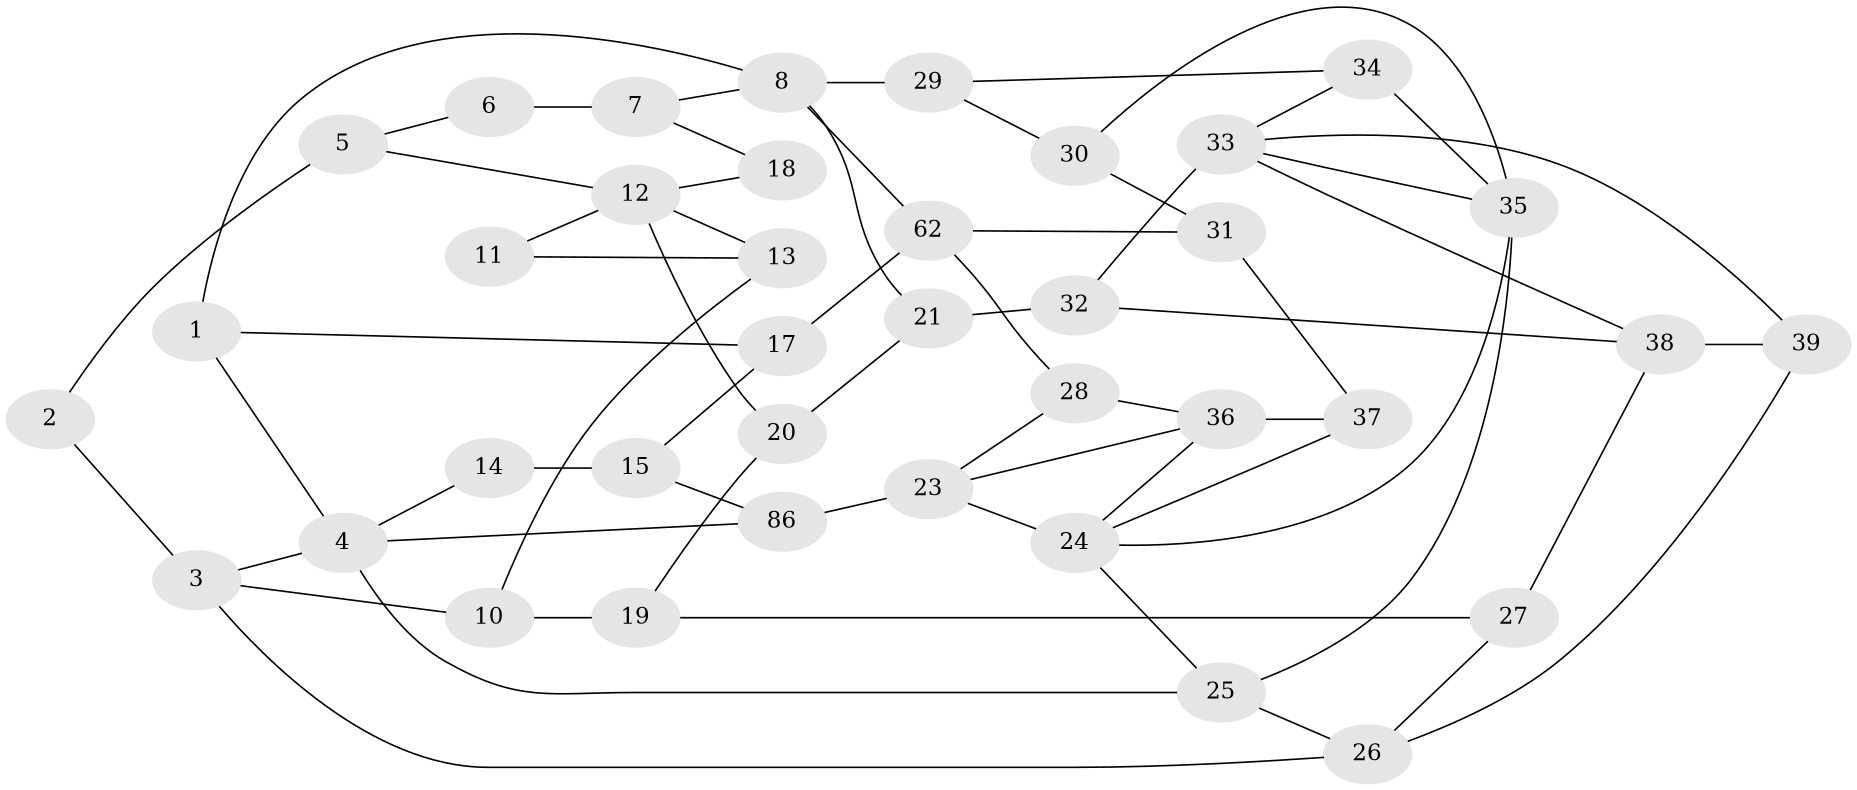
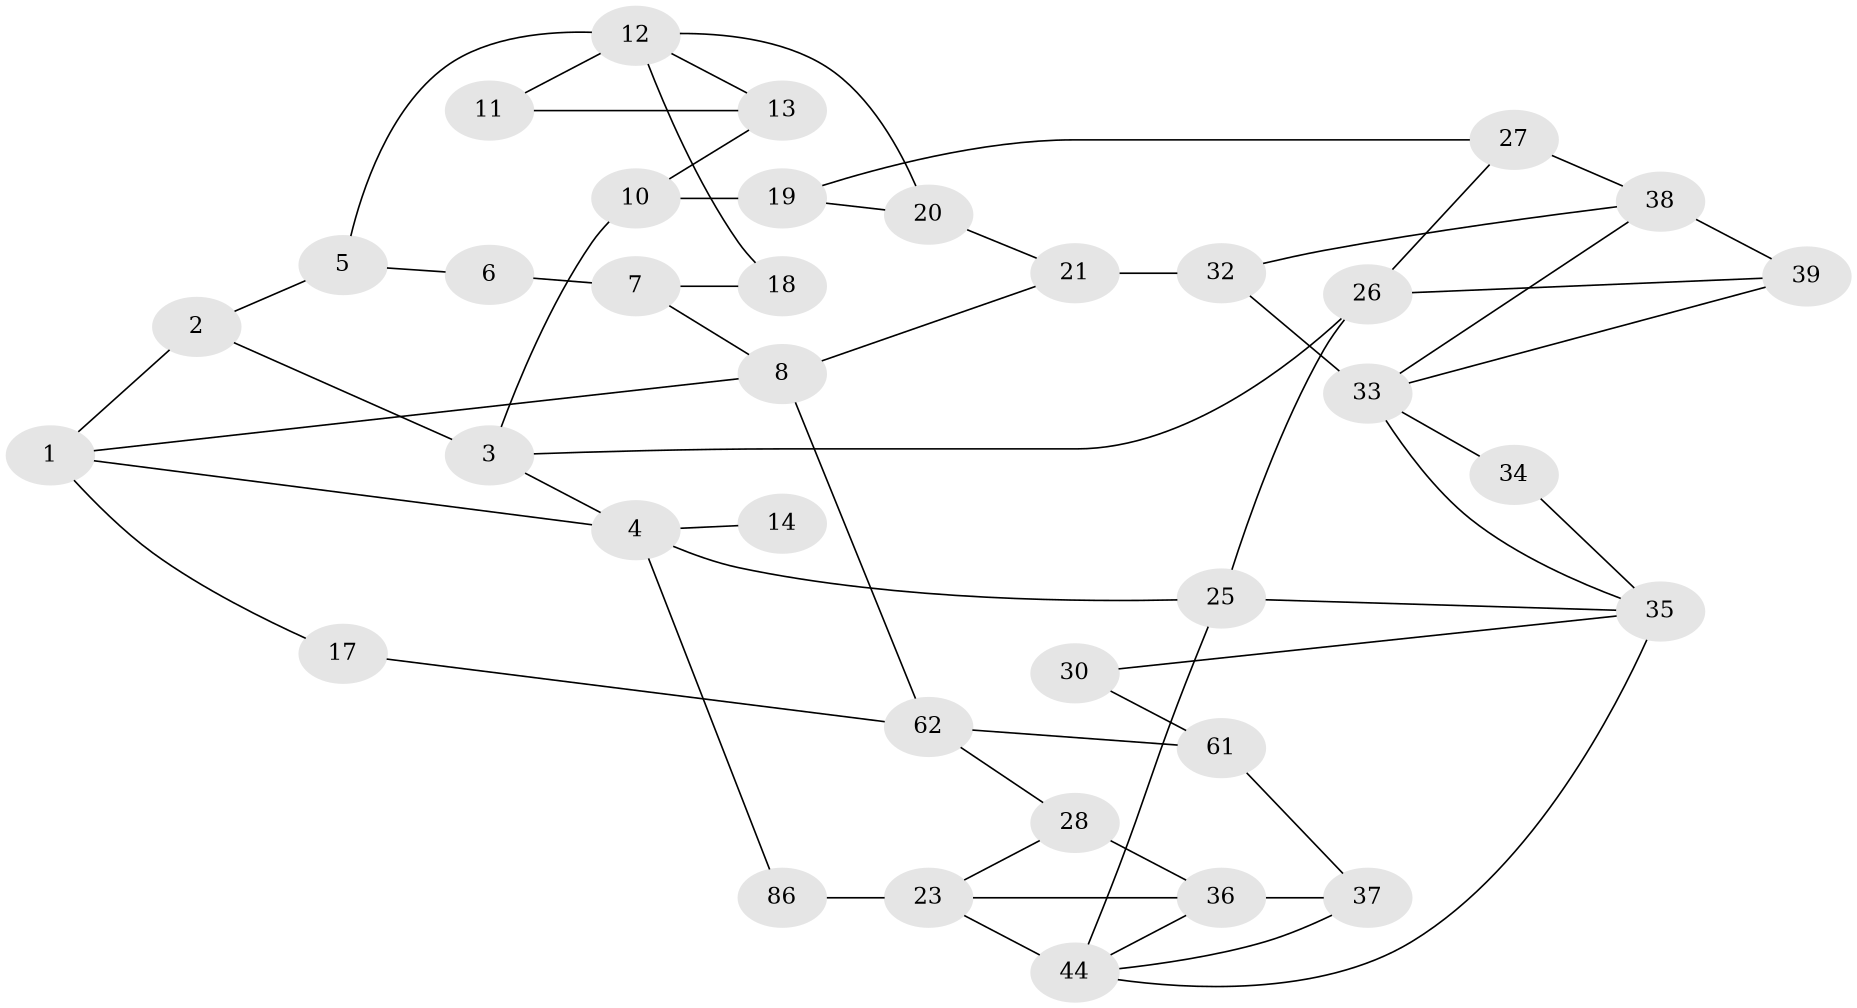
node "29": removed
node "31": label "31" -> "61"
edge "2" -- "1": added
node "15": removed
node "24": label "24" -> "44"
